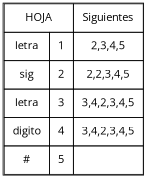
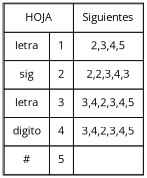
node "HOJA": text "2,2,3,4,5" -> "2,2,3,4,3"
